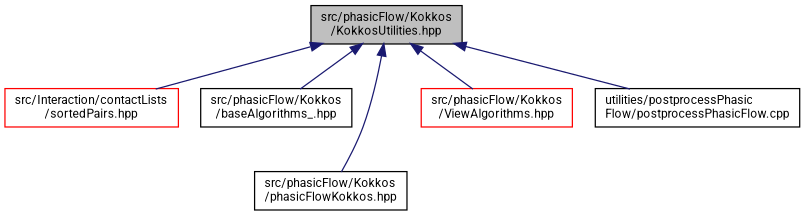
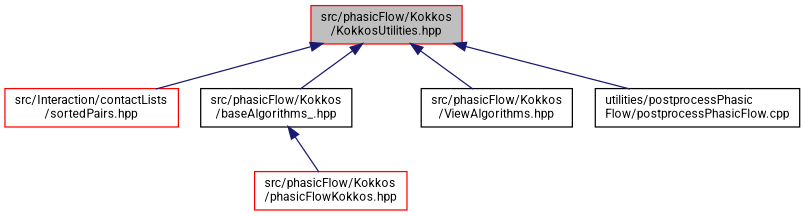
node "src/phasicFlow/Kokkos /KokkosUtilities.hpp": color black -> red
node "src/phasicFlow/Kokkos /ViewAlgorithms.hpp": color red -> black
edge "src/phasicFlow/Kokkos /phasicFlowKokkos.hpp" -> "src/phasicFlow/Kokkos /KokkosUtilities.hpp": now "src/phasicFlow/Kokkos /phasicFlowKokkos.hpp" -> "src/phasicFlow/Kokkos /baseAlgorithms_.hpp"
node "src/phasicFlow/Kokkos /phasicFlowKokkos.hpp": color black -> red
